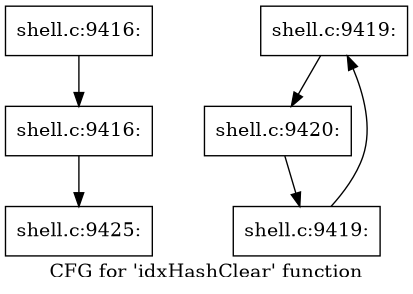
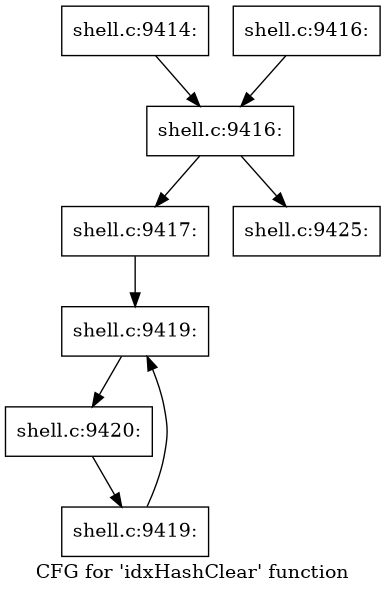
node "shell.c:9414:": added
node "shell.c:9417:": added
